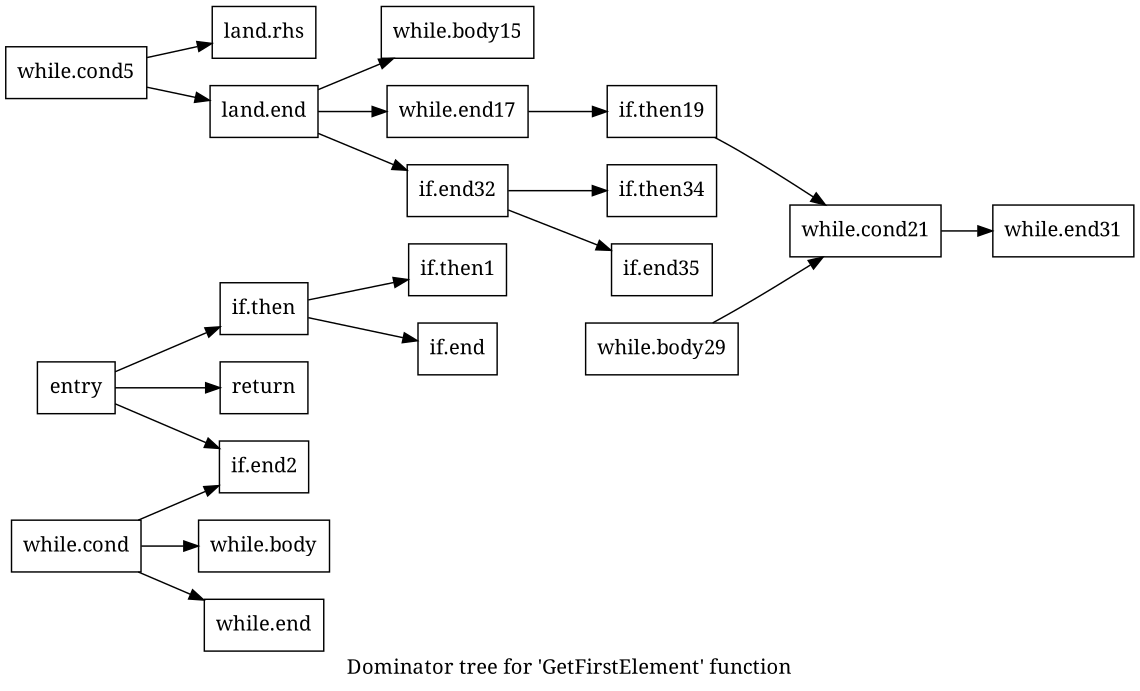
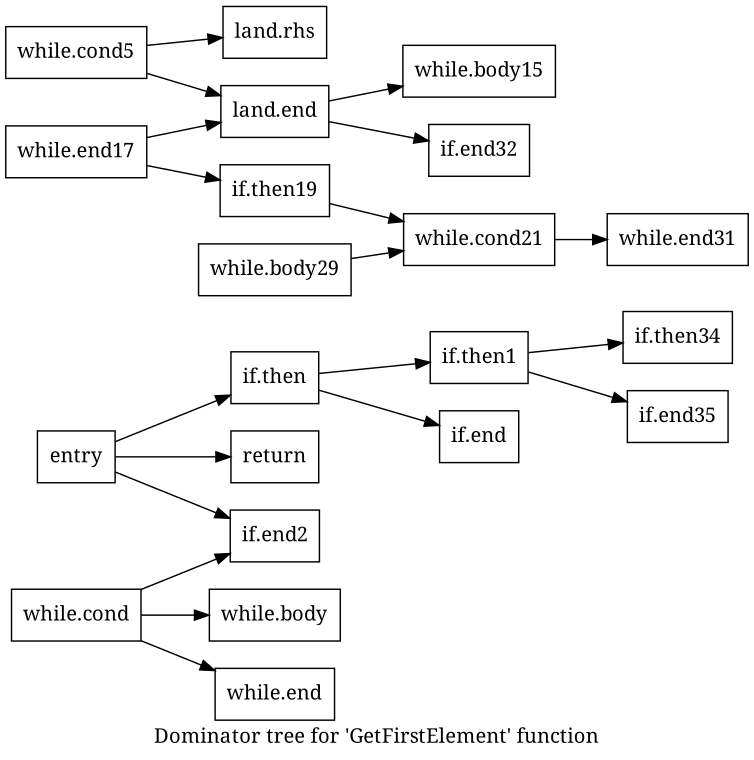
edge "land.end" -> "while.end17": reversed
edge "if.end32" -> "if.then34": now "if.then1" -> "if.then34"
edge "if.end32" -> "if.end35": now "if.then1" -> "if.end35"
